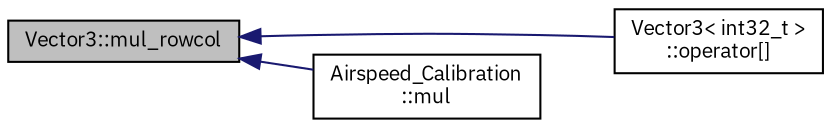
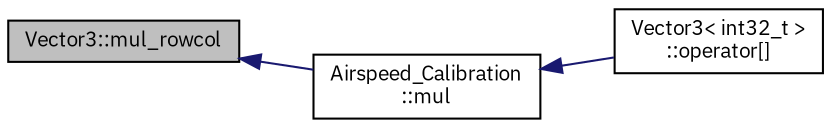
edge "Vector3< int32_t > ::operator[]" -> "Vector3::mul_rowcol": now "Vector3< int32_t > ::operator[]" -> "Airspeed_Calibration ::mul"
